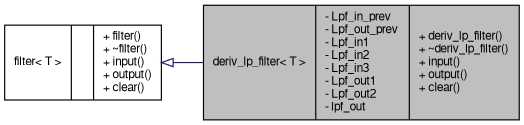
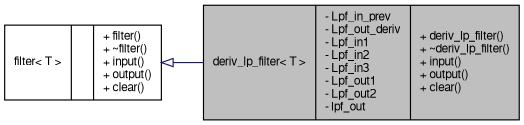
node "deriv_lp_filter< T >": text "- Lpf_out_prev" -> "- Lpf_out_deriv"
